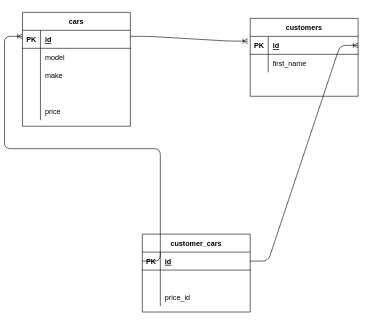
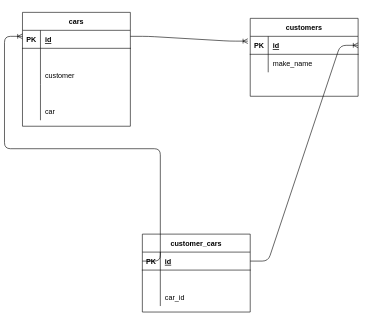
node "model": removed
node "first_name": label "first_name" -> "make_name"
node "make": label "make" -> "customer"
node "price": label "price" -> "car"
node "price_id": label "price_id" -> "car_id"
